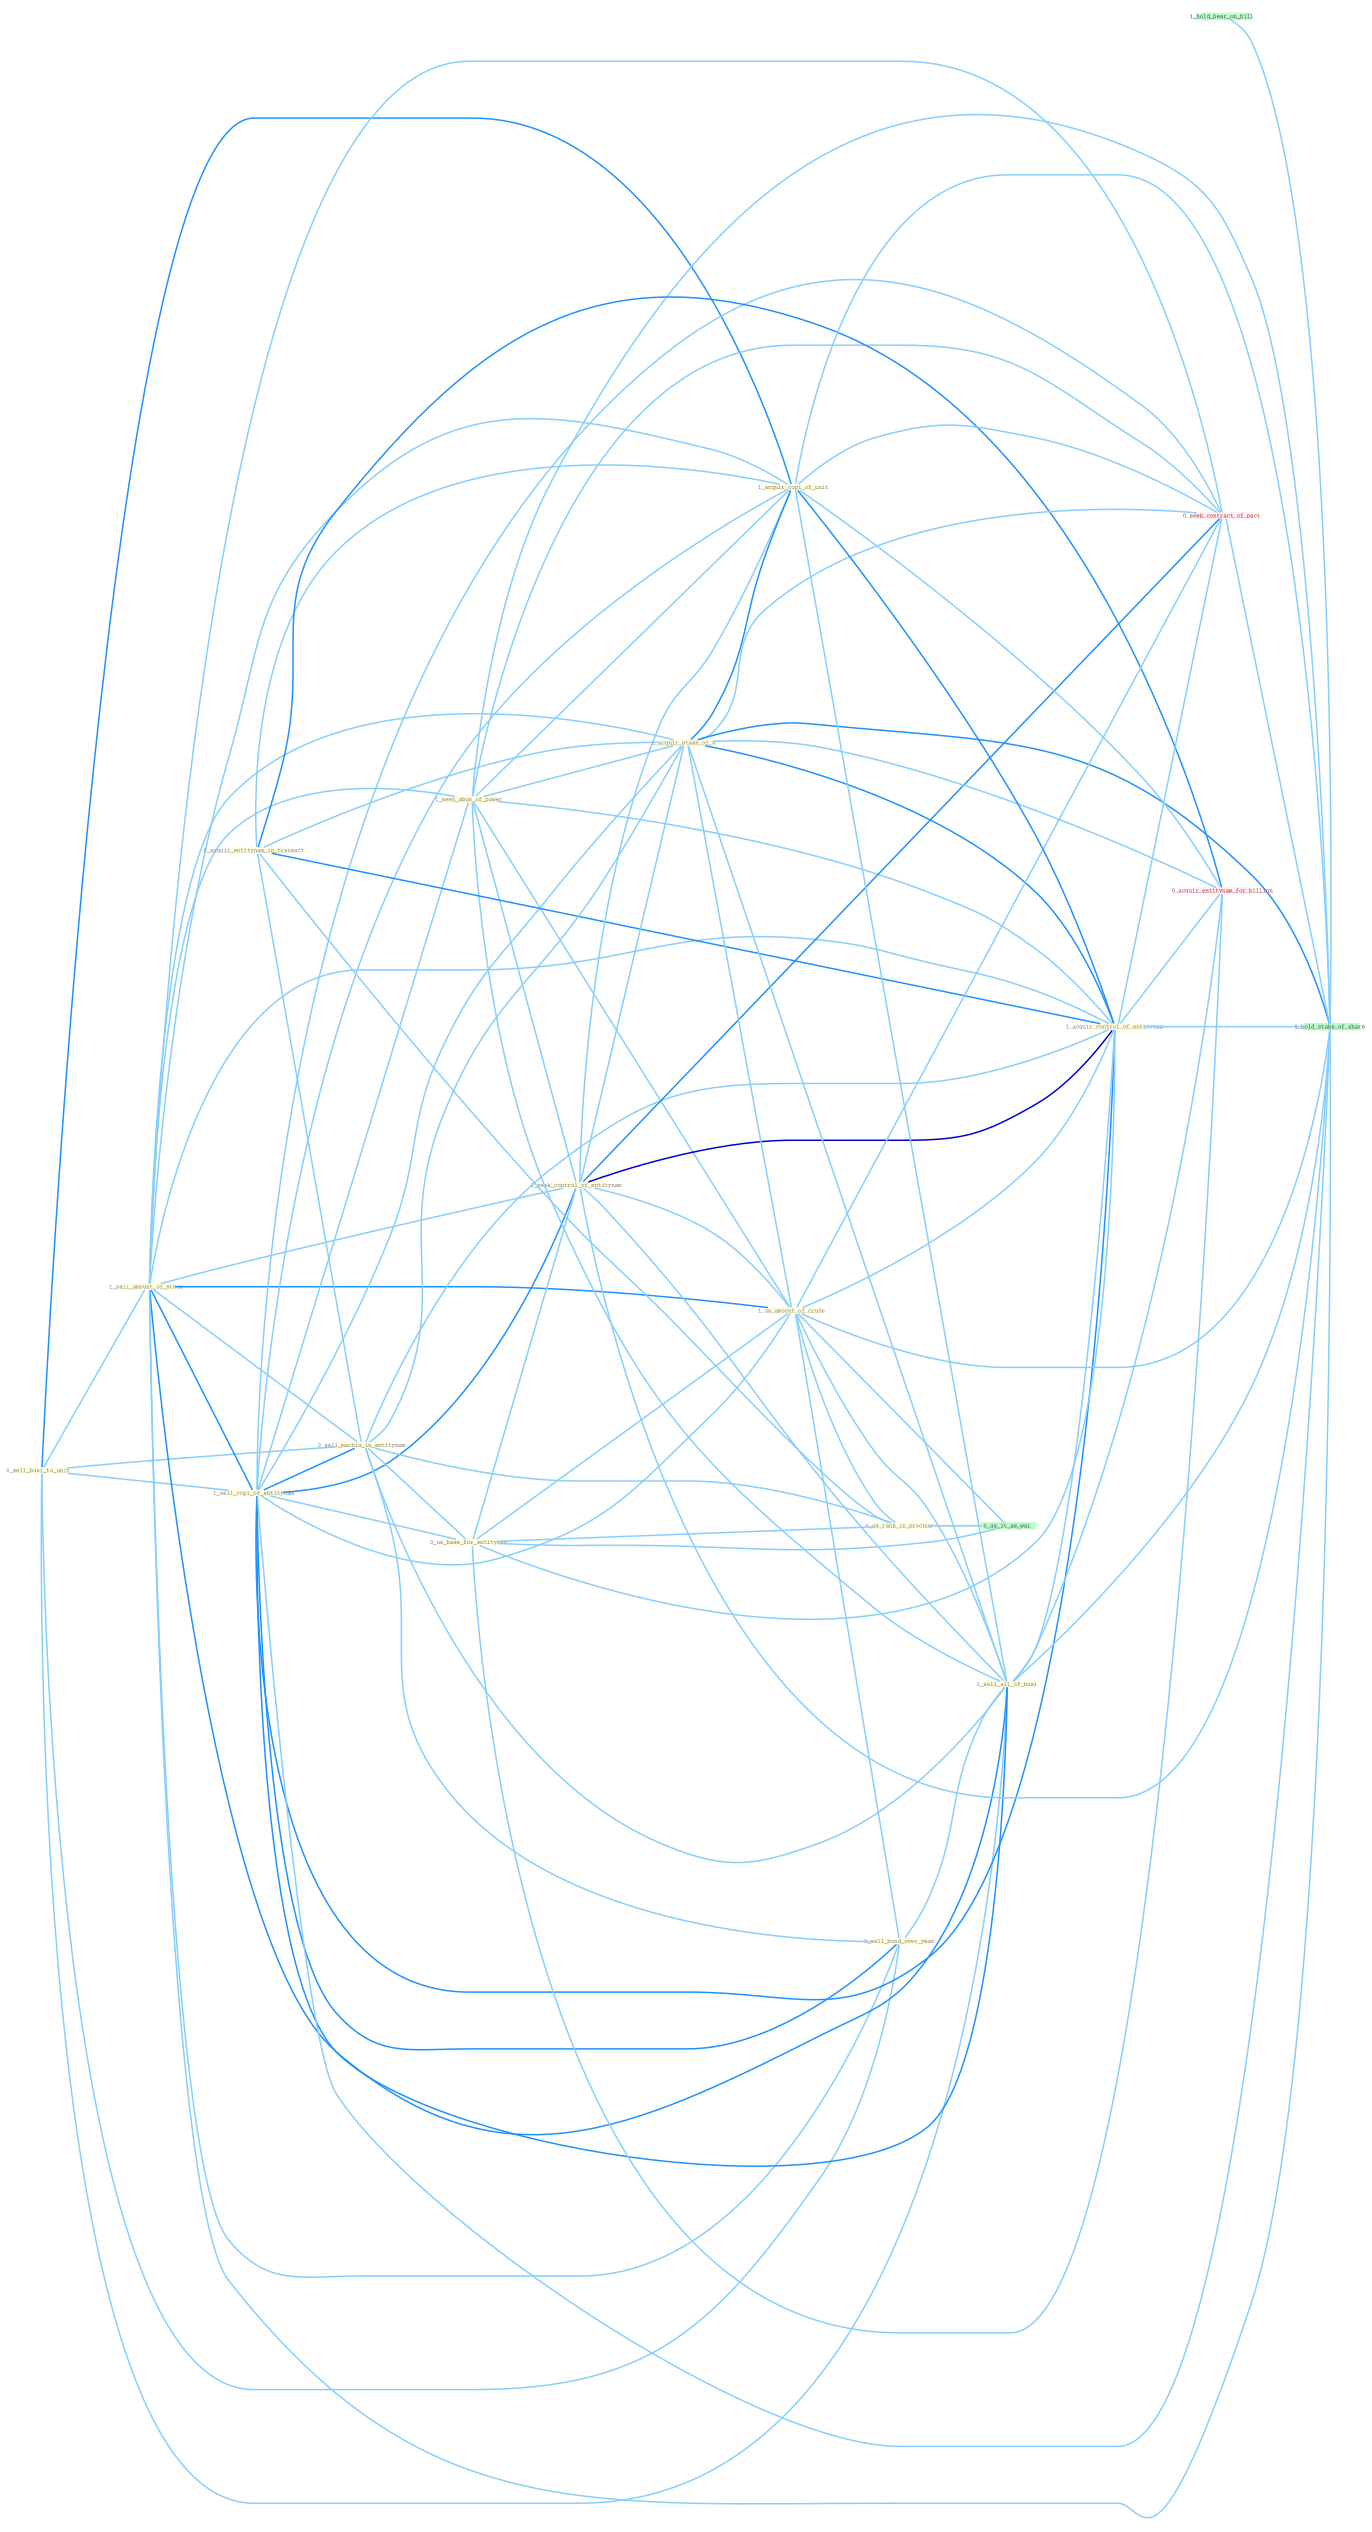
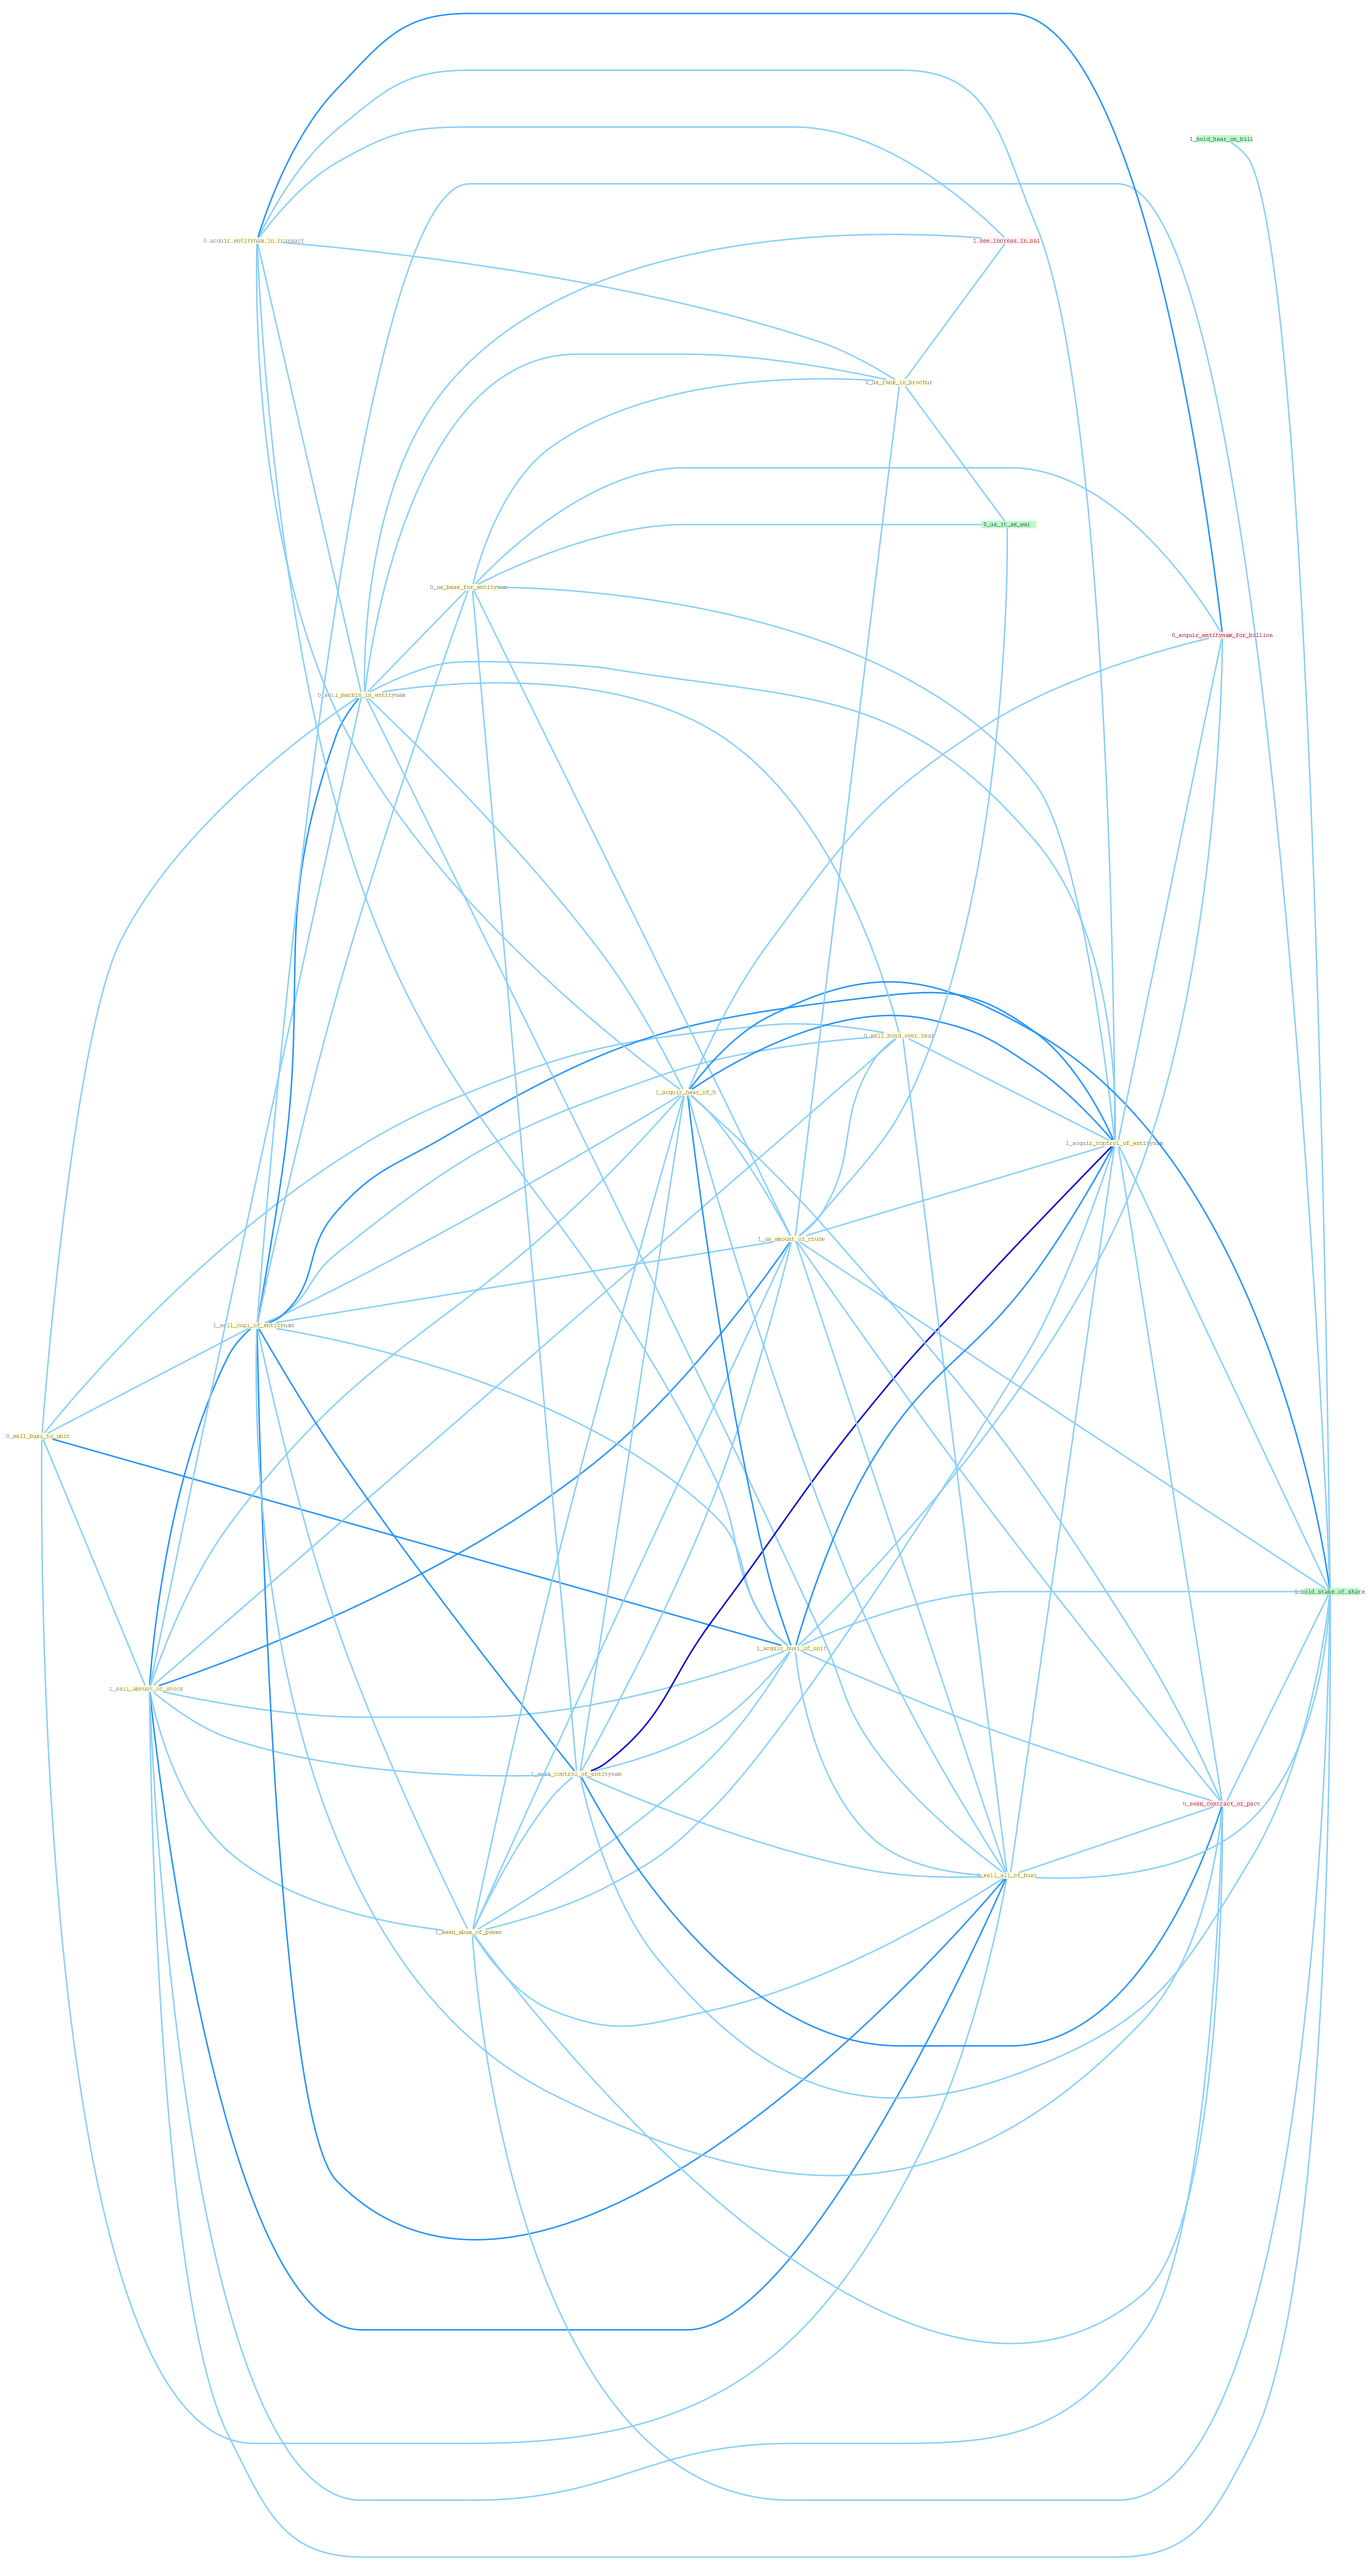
node "1_see_increas_in_pai": added
node "1_acquir_copi_of_unit": label "1_acquir_copi_of_unit" -> "1_acquir_busi_of_unit"
node "1_acquir_stake_of_%": label "1_acquir_stake_of_%" -> "1_acquir_hear_of_%"
edge "0_acquir_entitynam_in_transact" -- "1_acquir_control_of_entitynam": color #1e90ff -> #87cefa
edge "1_acquir_control_of_entitynam" -- "1_sell_amount_of_stock": now "1_acquir_control_of_entitynam" -- "0_sell_bond_over_year"
edge "0_acquir_entitynam_for_billion" -- "1_sell_all_of_busi": now "0_seek_contract_of_pact" -- "1_sell_all_of_busi"
edge "1_sell_copi_of_entitynam" -- "0_sell_bond_over_year": color #1e90ff -> #87cefa
